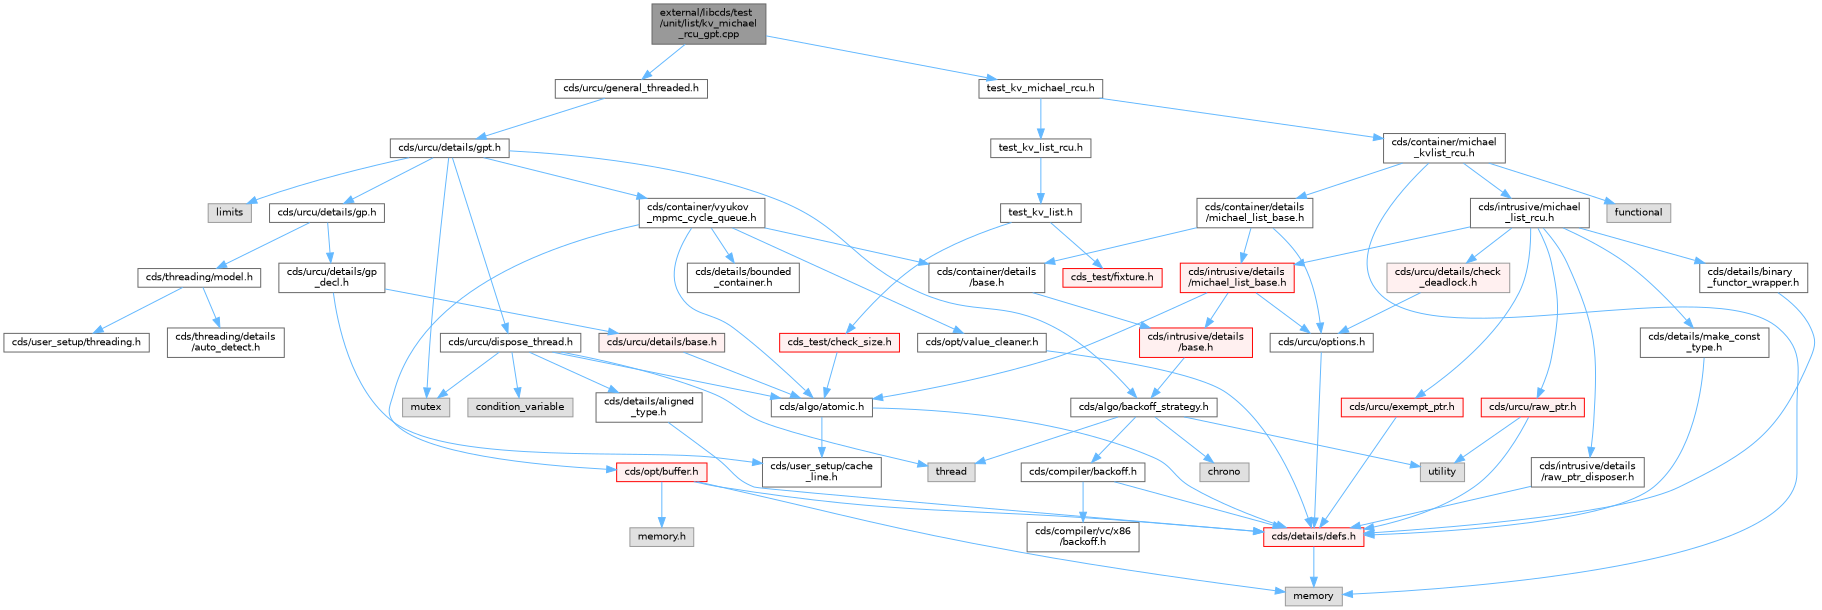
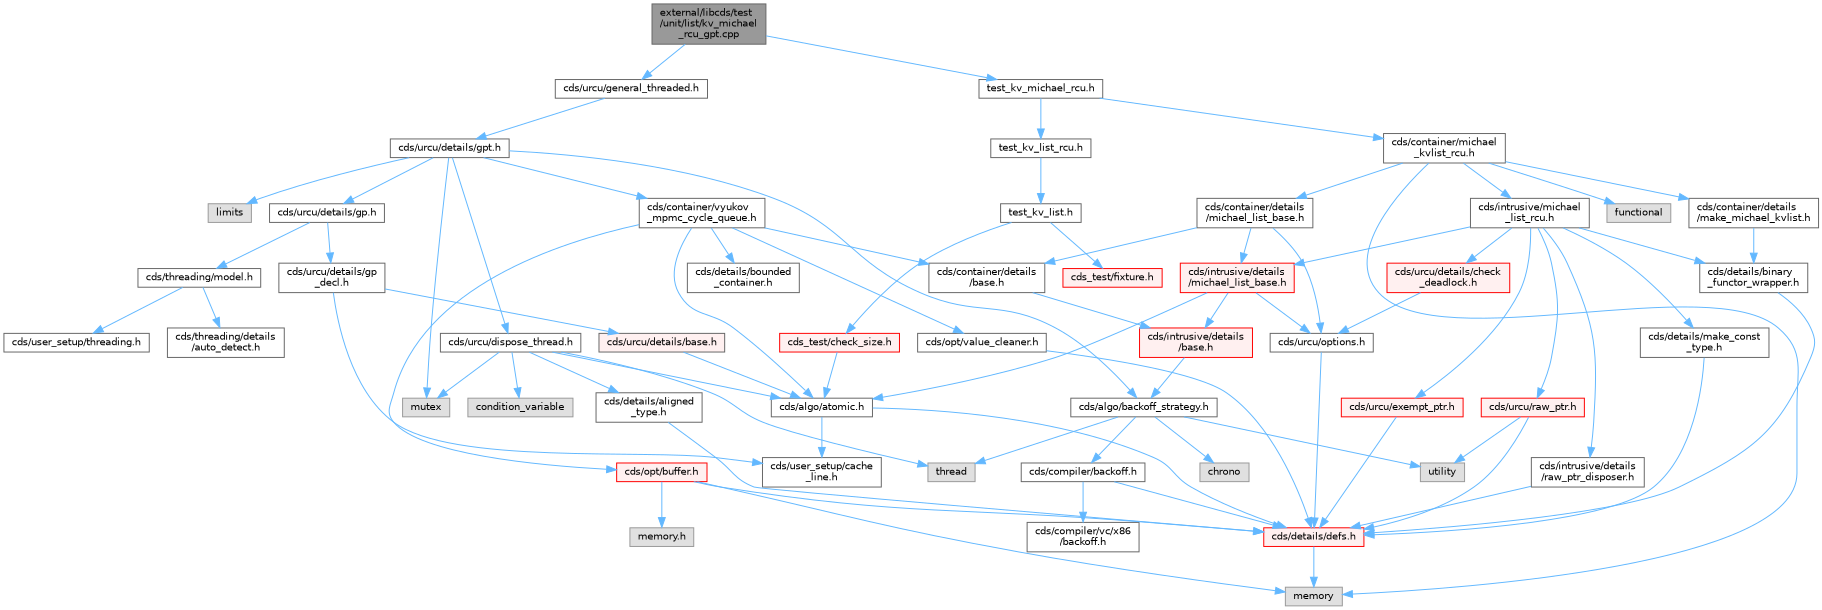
node "cds/container/details /make_michael_kvlist.h": added
node "cds/urcu/details/check _deadlock.h": color grey60 -> red
